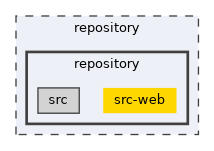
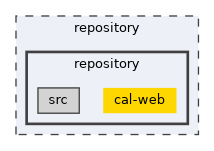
node "src-web": label "src-web" -> "cal-web"
